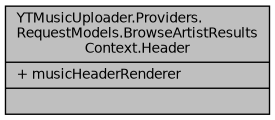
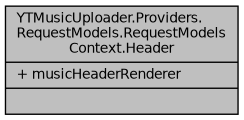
node "YTMusicUploader.Providers.": text "RequestModels.BrowseArtistResults" -> "RequestModels.RequestModels"
